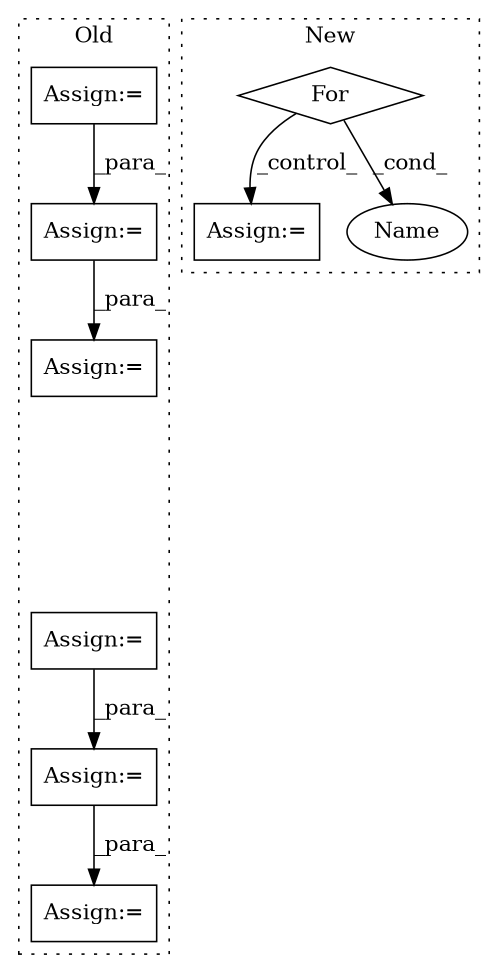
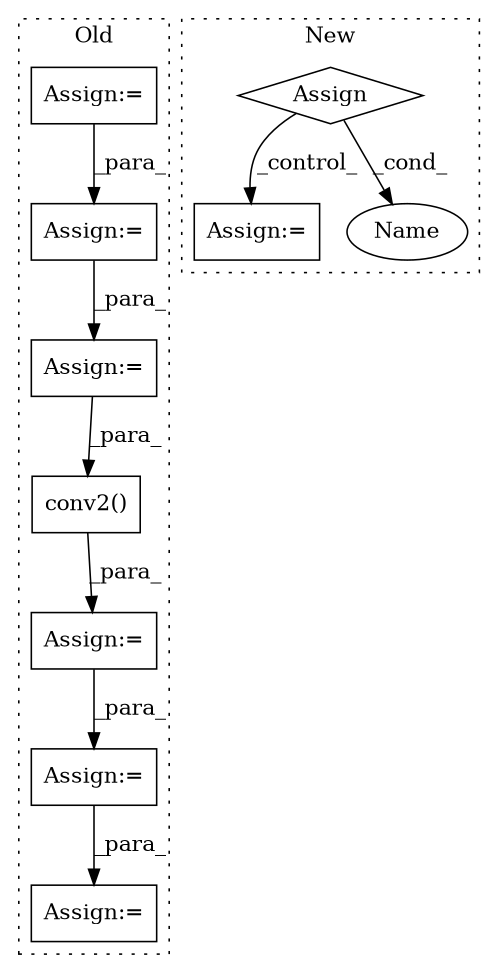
node "For": label "For" -> "Assign"
node "conv2()": added
